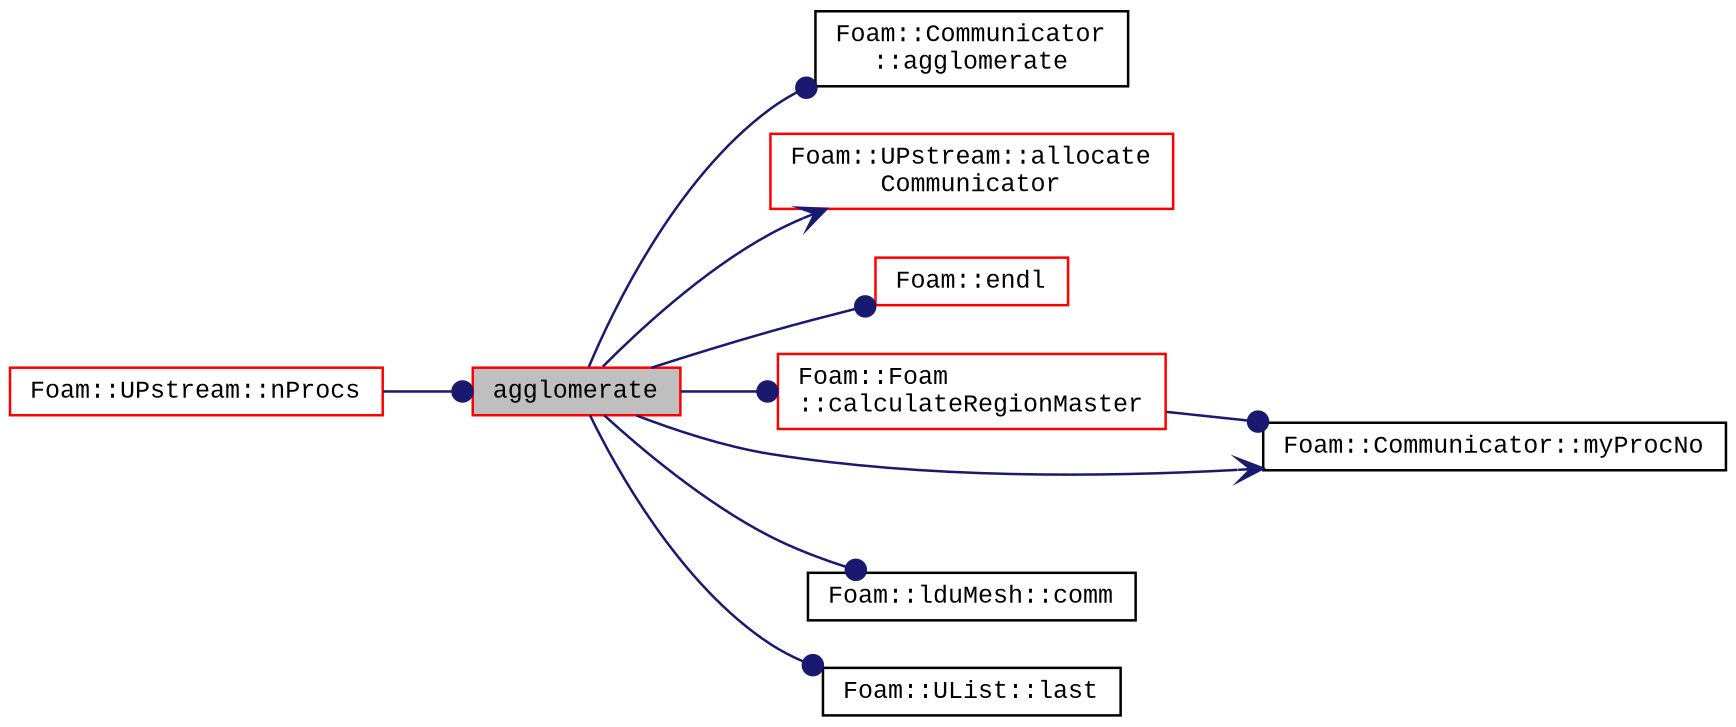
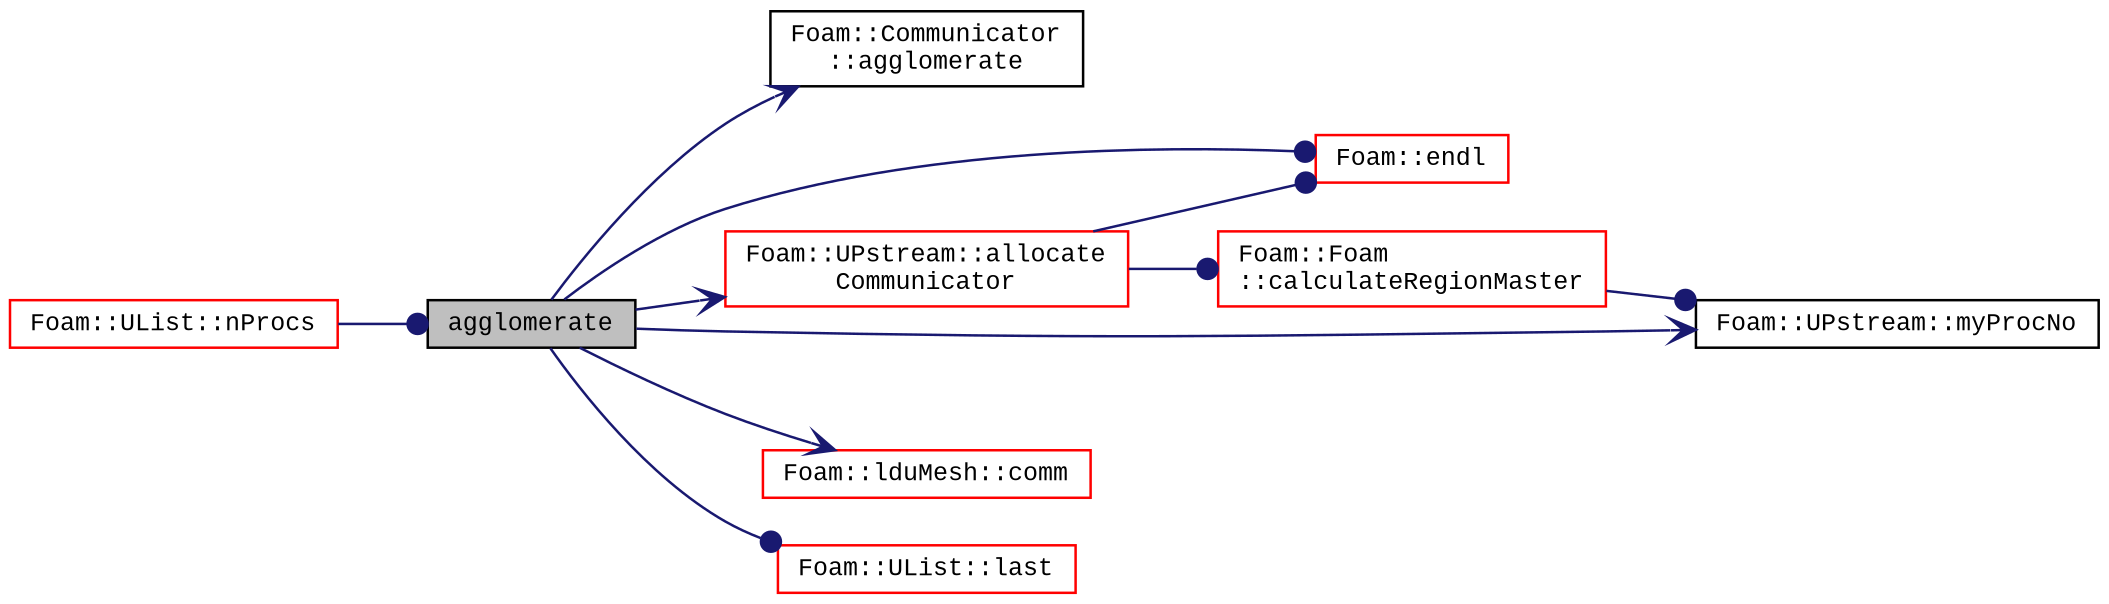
edge "Foam::UPstream::allocate Communicator" -> "Foam::endl": added
edge "agglomerate" -> "Foam::Communicator ::agglomerate": arrowhead dot -> vee
node "Foam::UPstream::nProcs": label "Foam::UPstream::nProcs" -> "Foam::UList::nProcs"
node "agglomerate": color red -> black
edge "agglomerate" -> "Foam::Foam ::calculateRegionMaster": now "Foam::UPstream::allocate Communicator" -> "Foam::Foam ::calculateRegionMaster"
node "Foam::Communicator::myProcNo": label "Foam::Communicator::myProcNo" -> "Foam::UPstream::myProcNo"
edge "agglomerate" -> "Foam::lduMesh::comm": arrowhead dot -> vee
node "Foam::lduMesh::comm": color black -> red
node "Foam::UList::last": color black -> red
